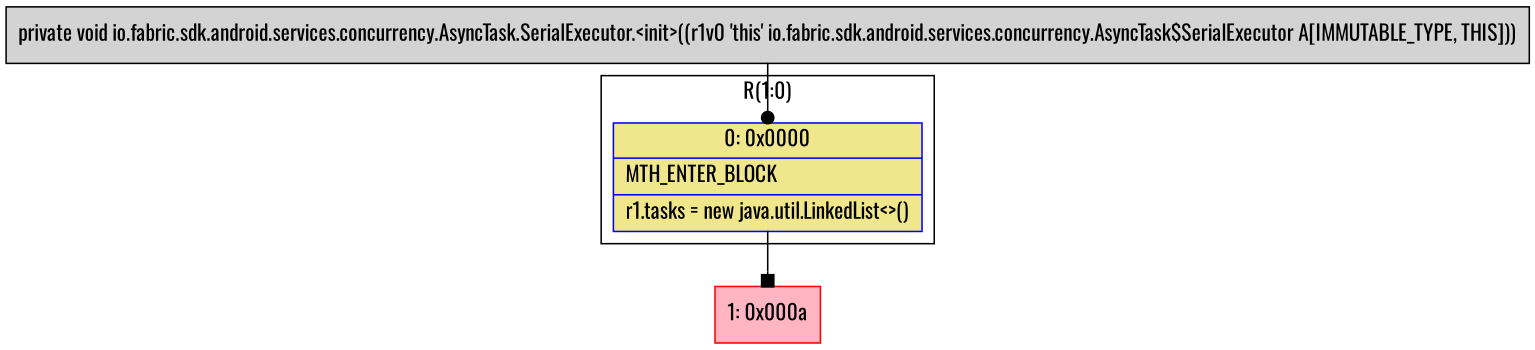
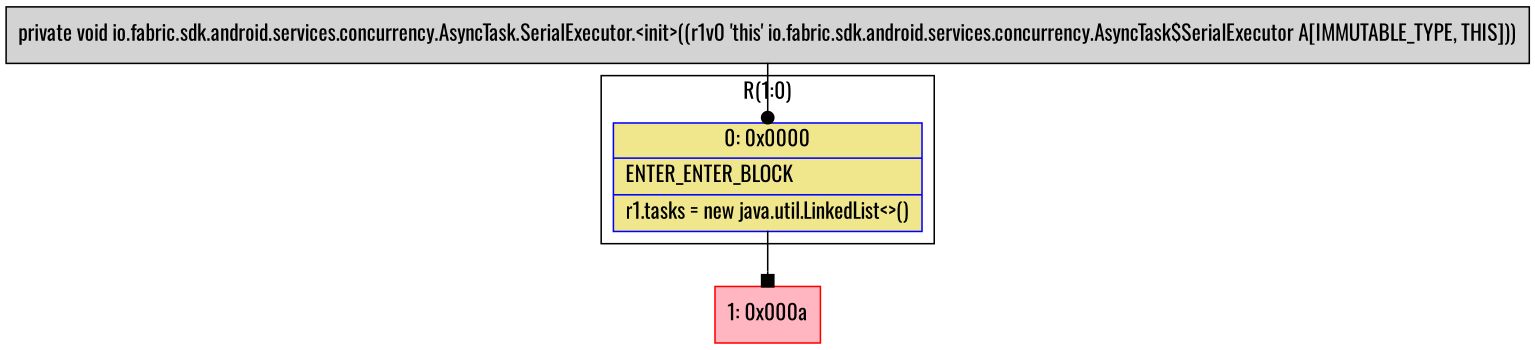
node "0: 0x0000": text "MTH_ENTER_BLOCK" -> "ENTER_ENTER_BLOCK"
